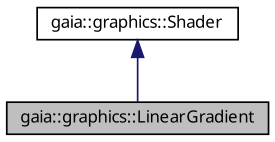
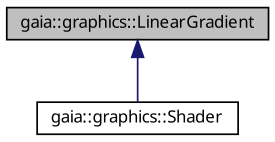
edge "gaia::graphics::LinearGradient" -> "gaia::graphics::Shader": reversed
